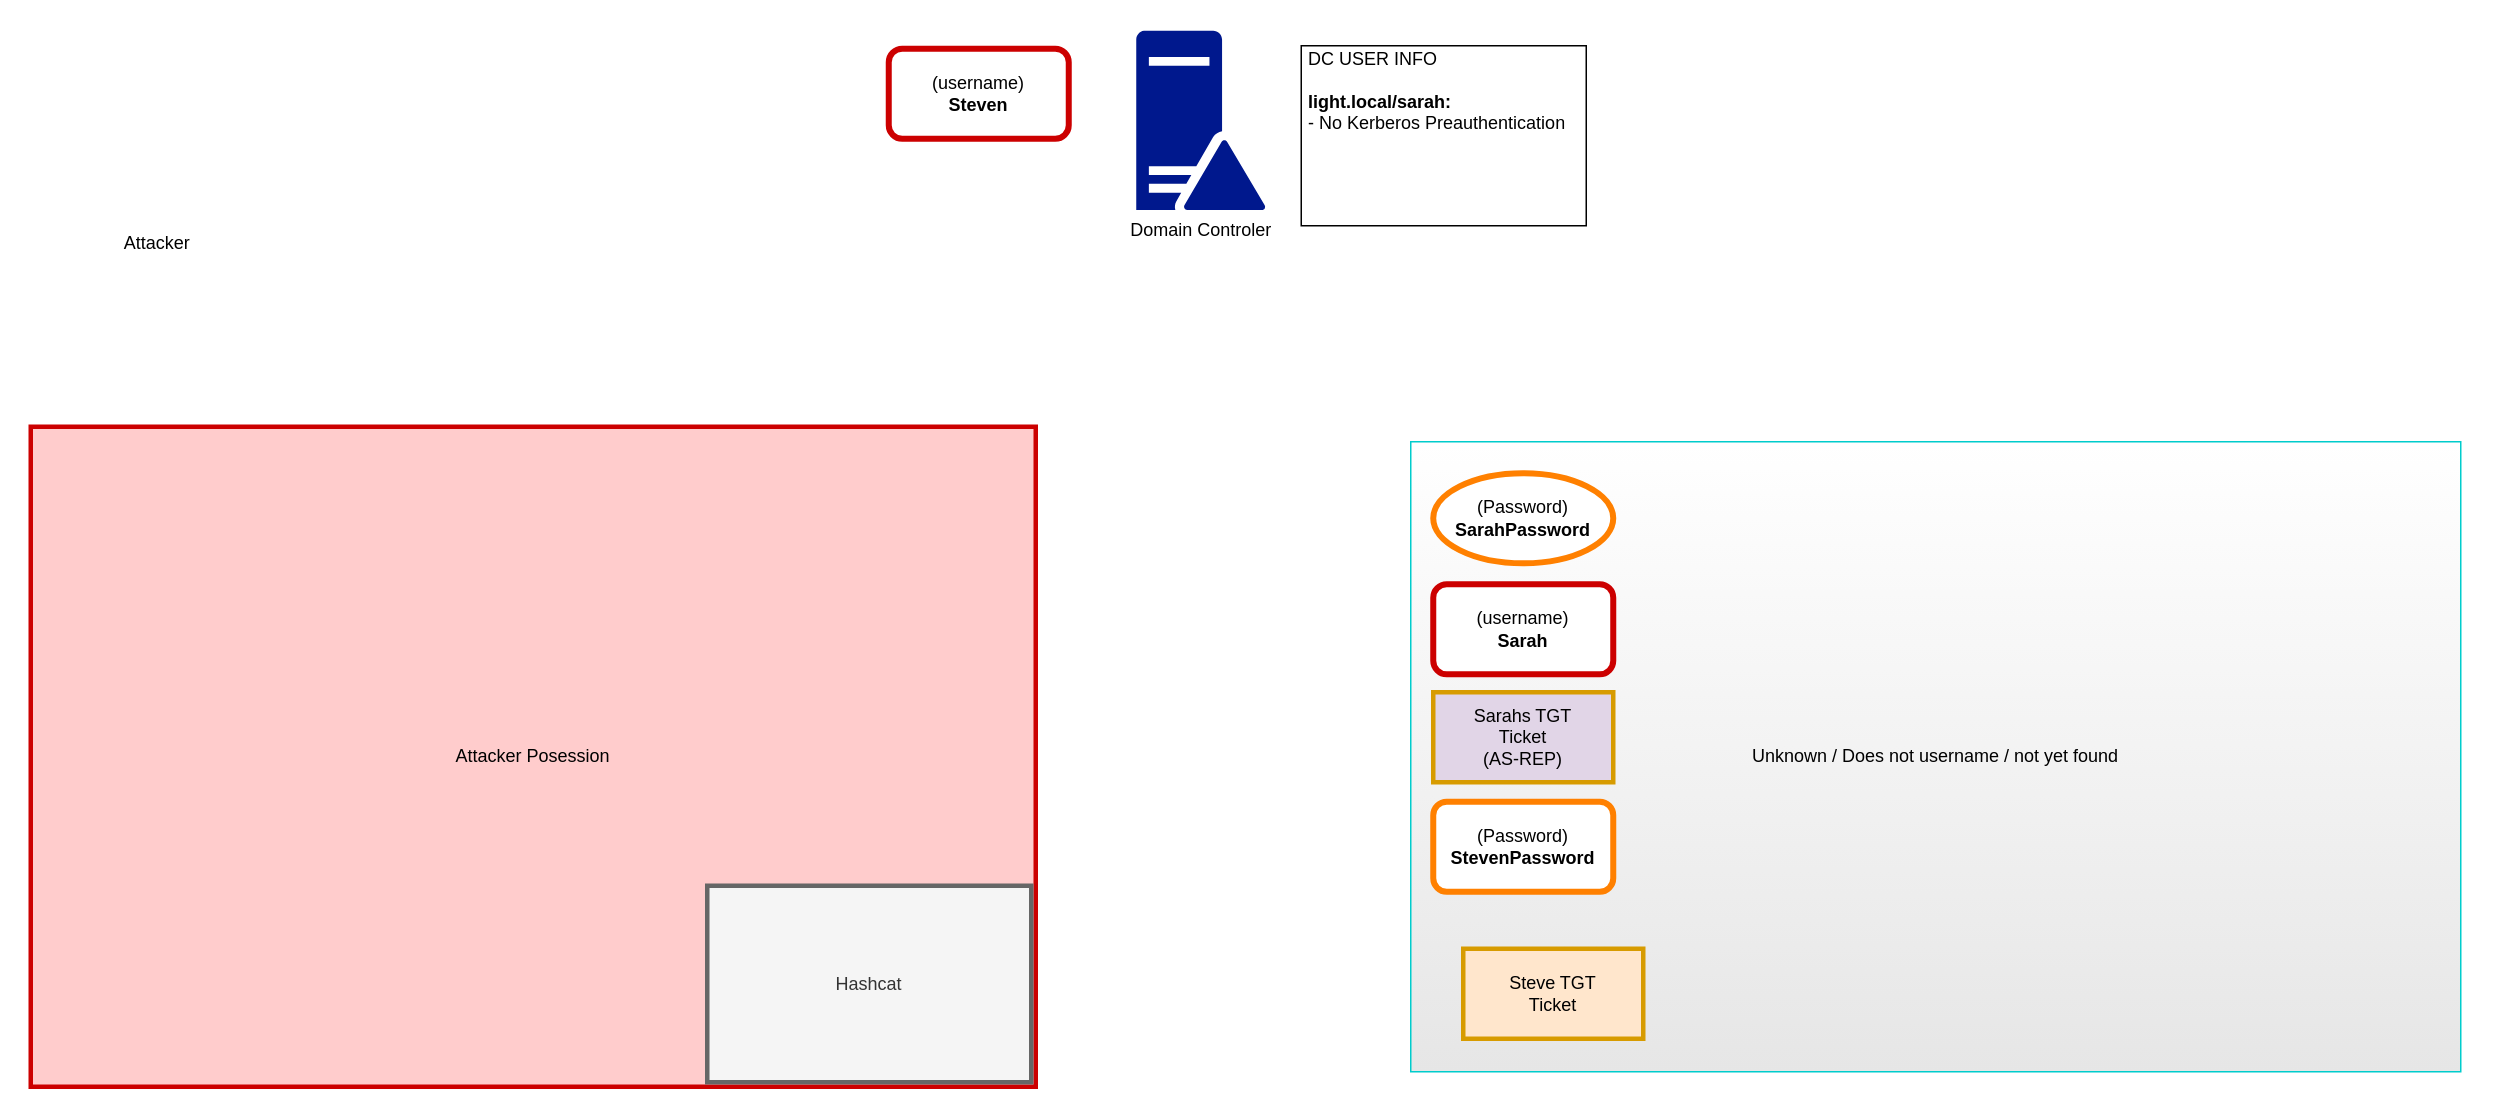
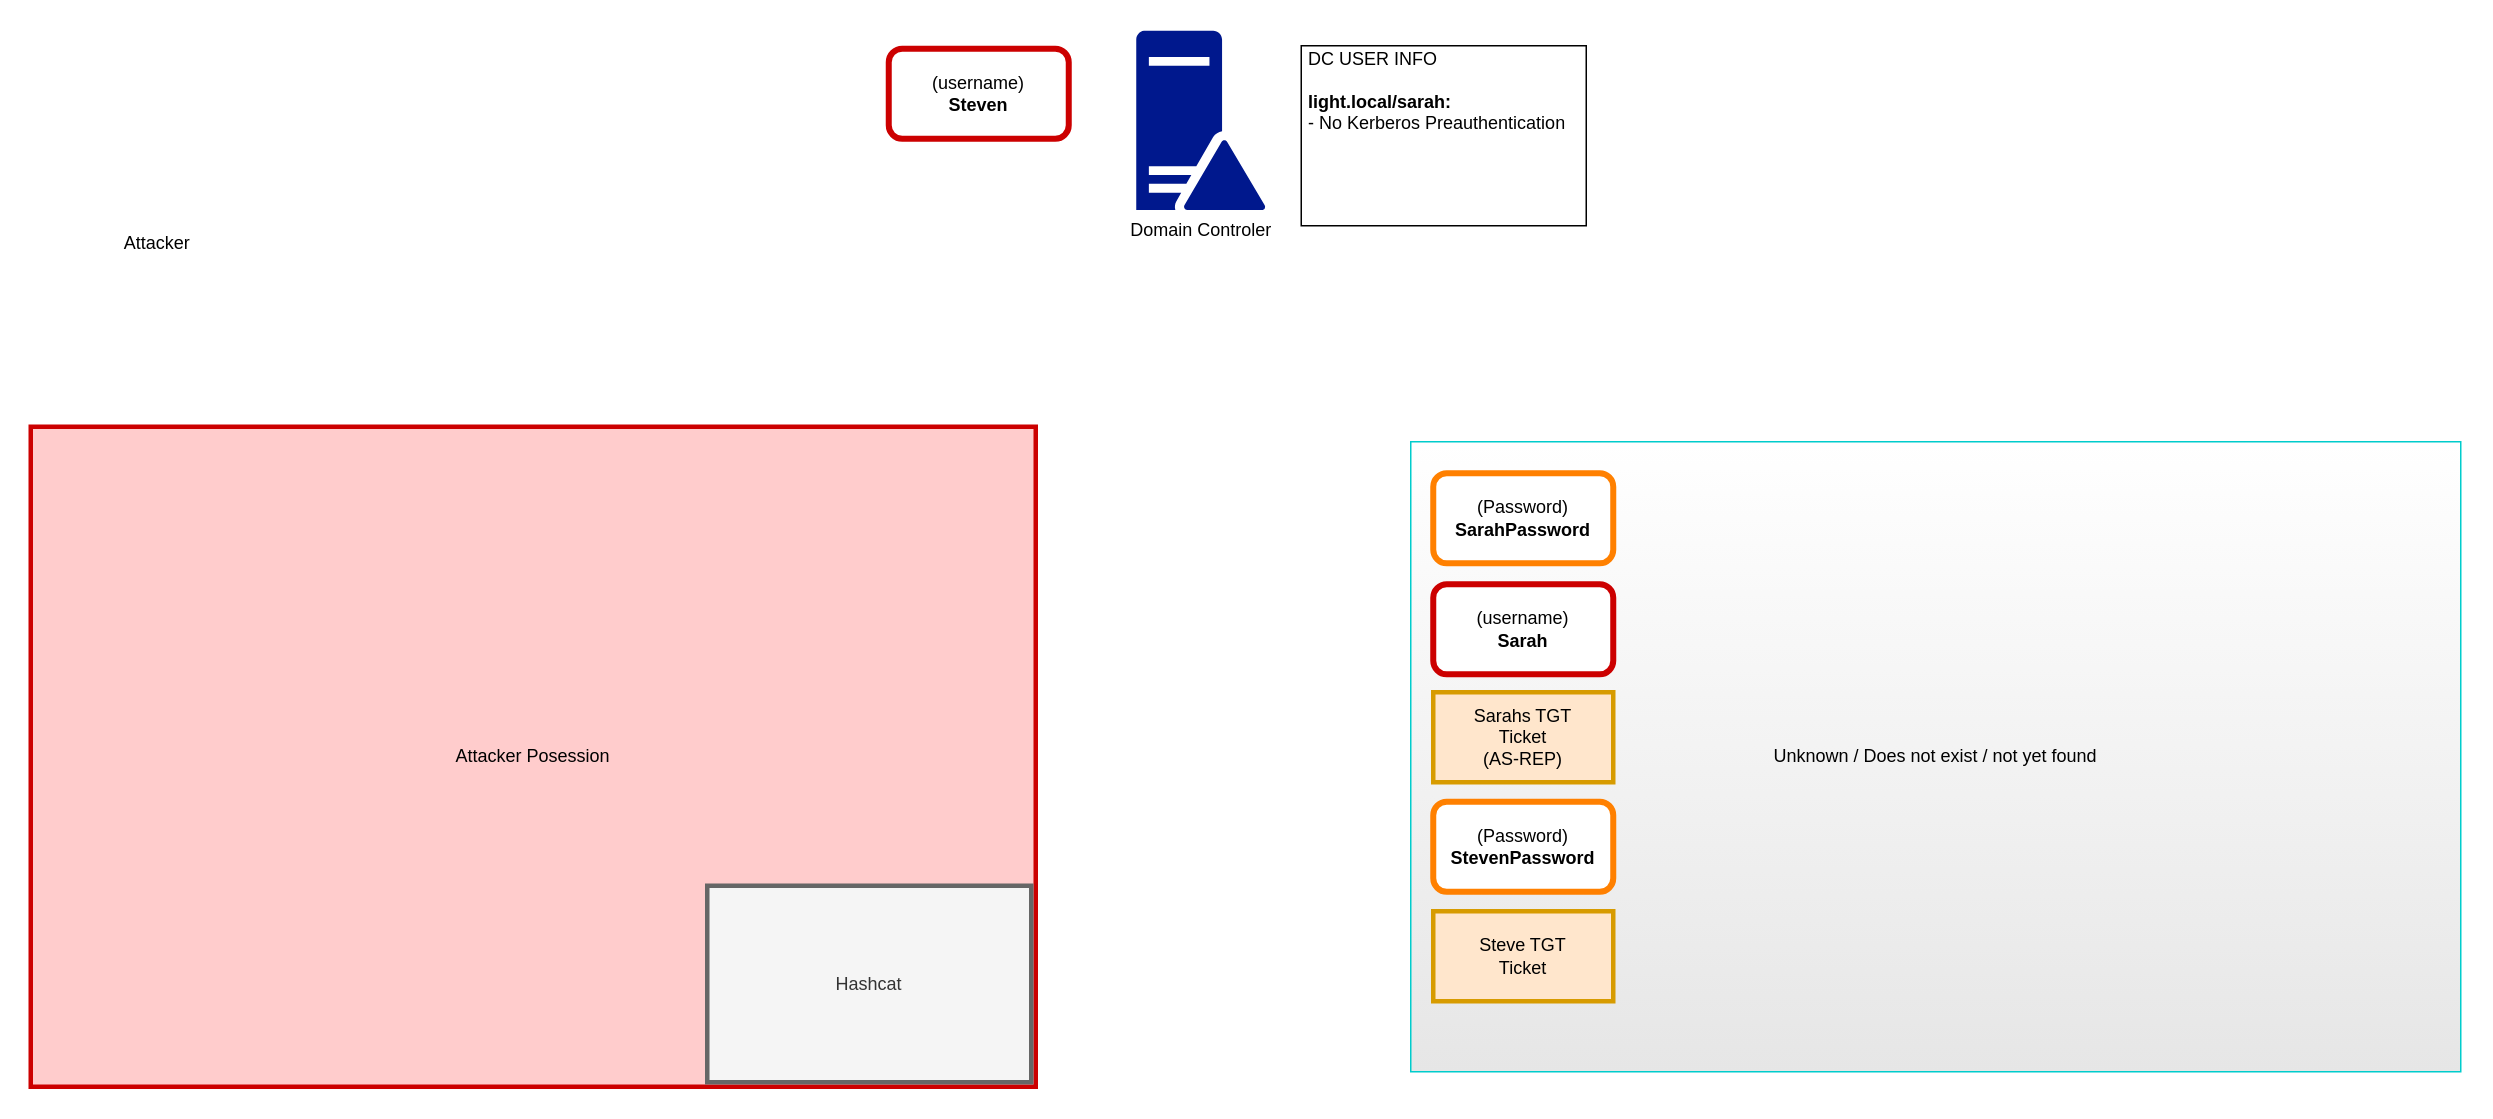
node "(Password) SarahPassword": shape ellipse -> rounded rectangle
node "Sarahs TGT Ticket (AS-REP)": fillcolor #e1d5e7 -> #ffe6cc
node "Unknown / Does not username / not yet found": label "Unknown / Does not username / not yet found" -> "Unknown / Does not exist / not yet found"
node "Steve TGT Ticket": moved (1553, 994) -> (1523, 956)
